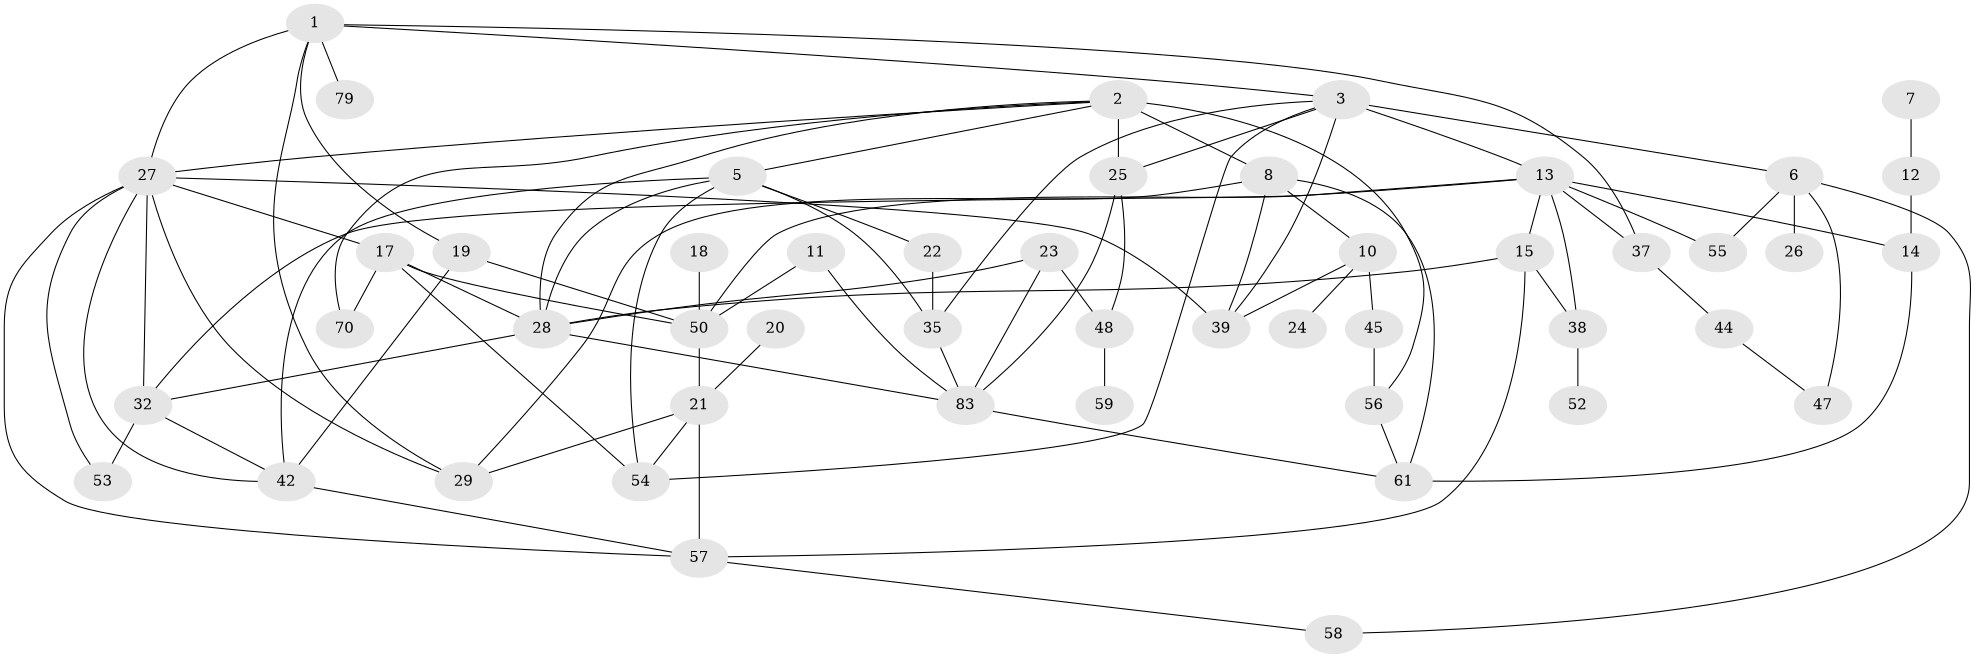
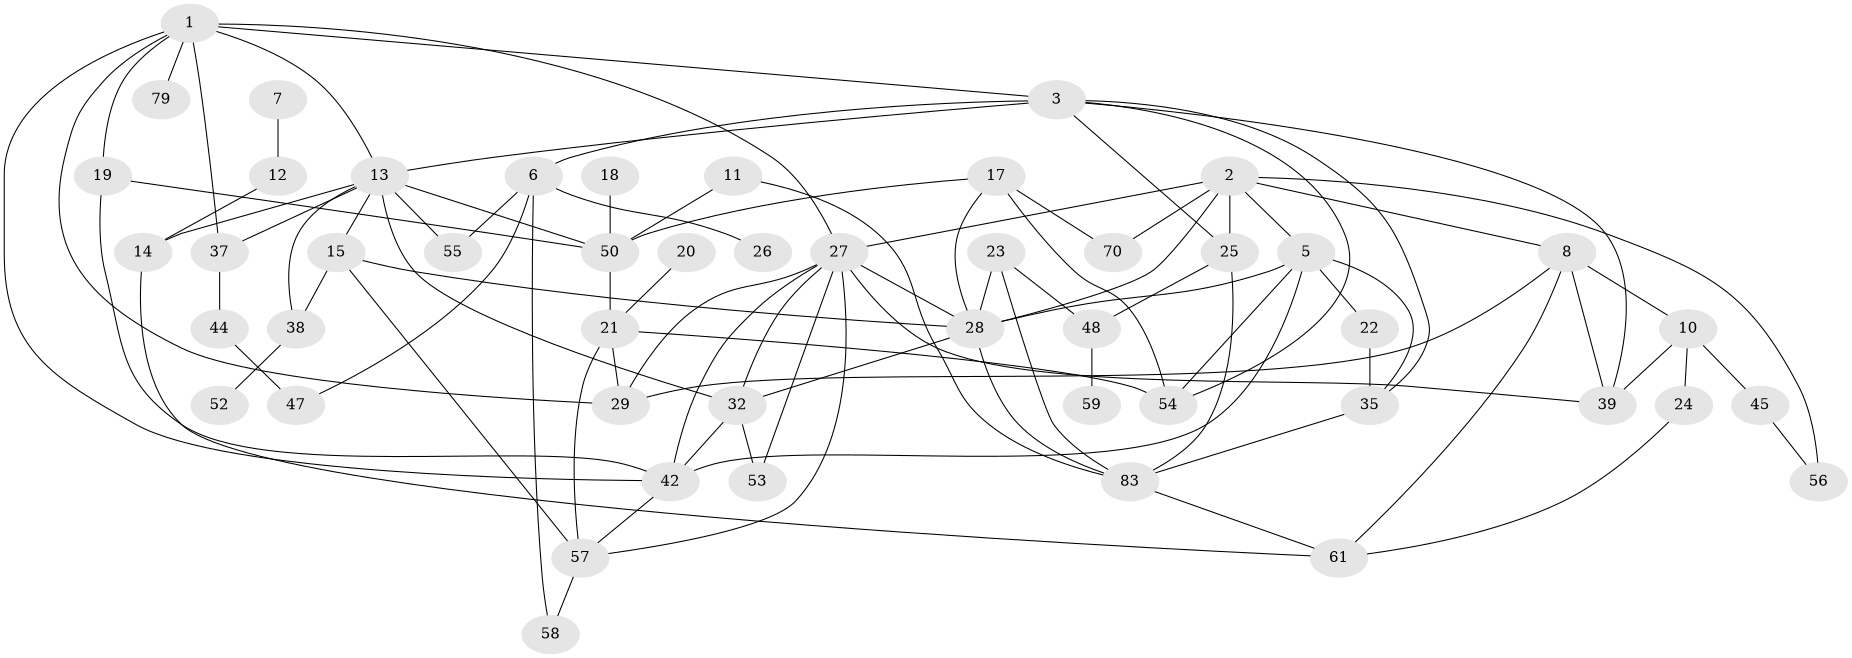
edge "1" -- "13": added
edge "27" -- "17": now "27" -- "28"
edge "1" -- "42": added
edge "56" -- "61": now "24" -- "61"
